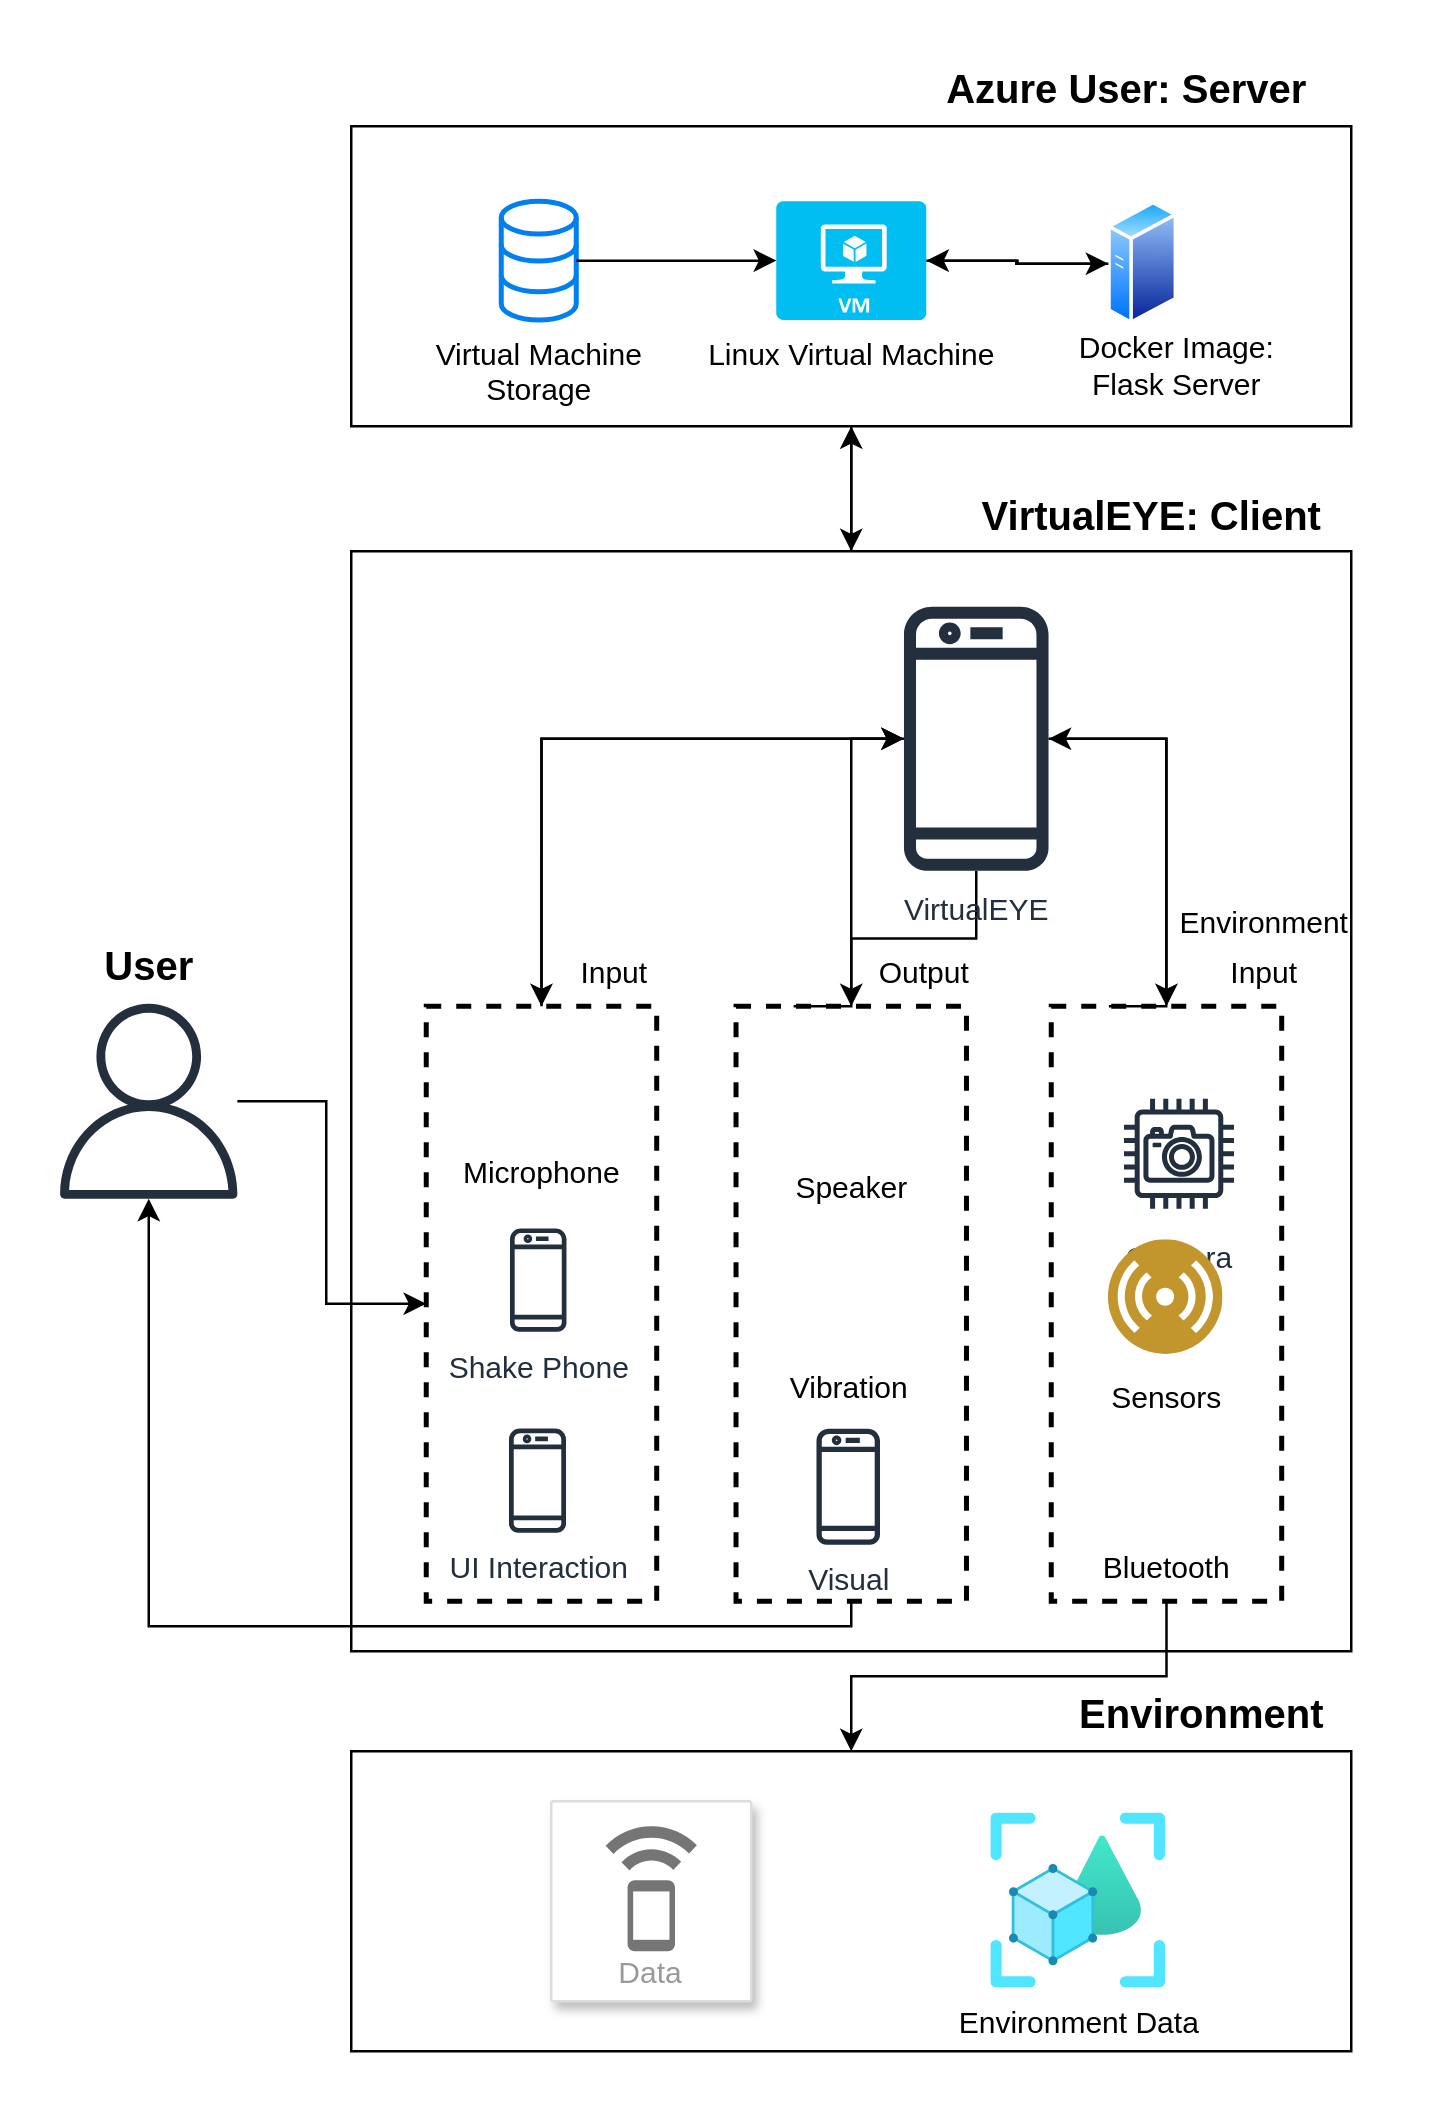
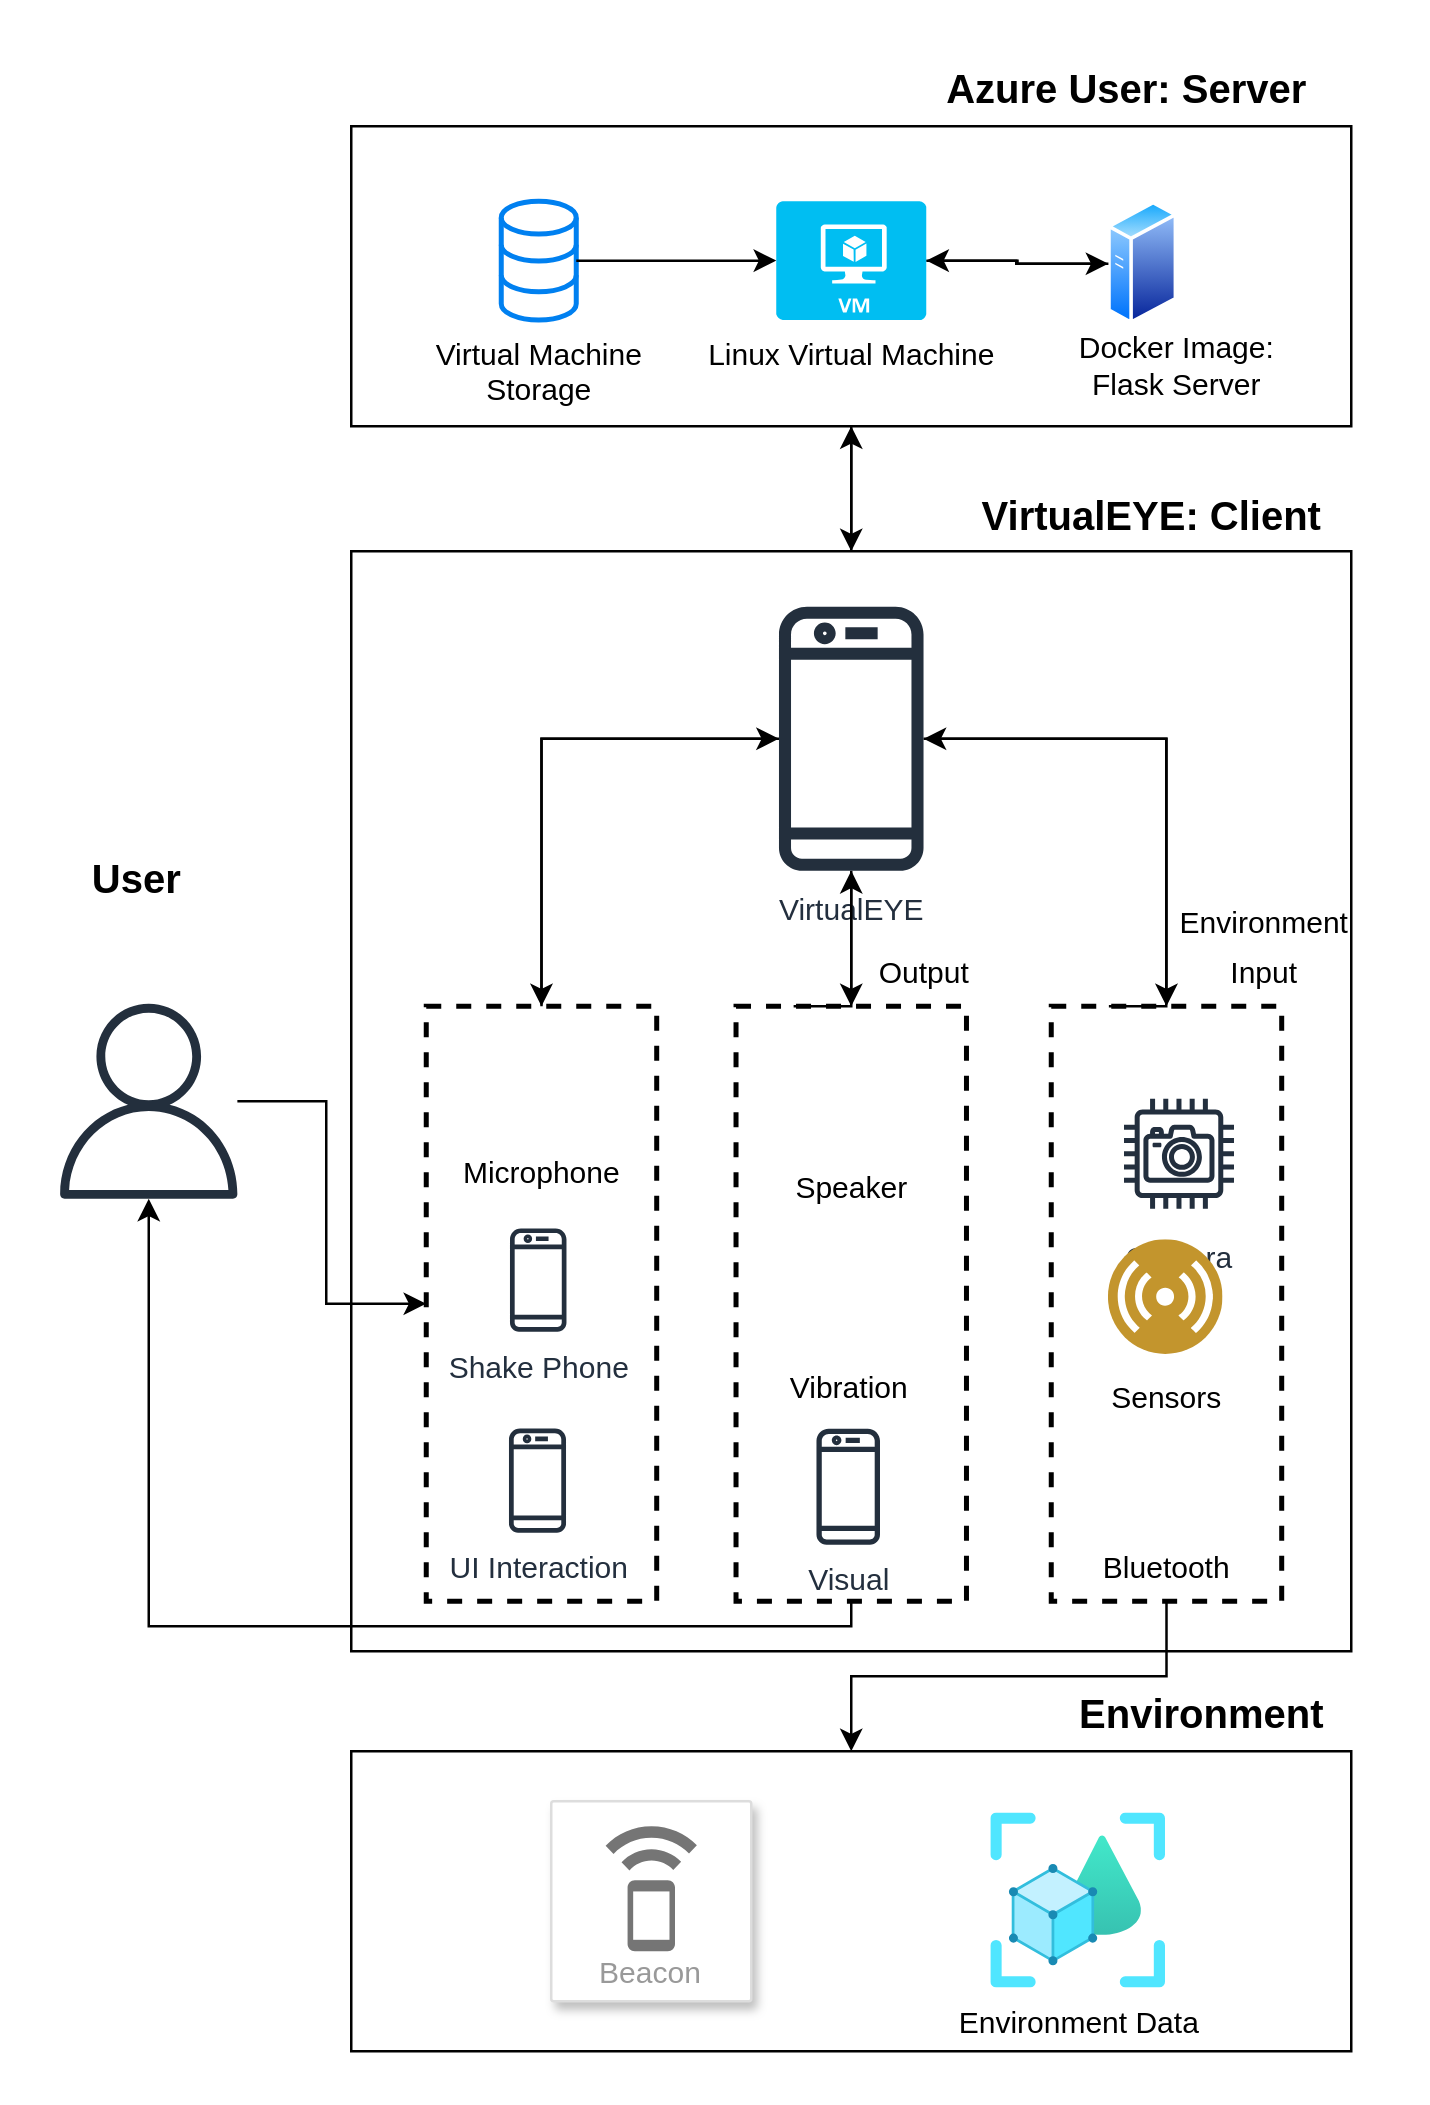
node "VirtualEYE": moved (976, 739) -> (851, 739)
node "User": moved (149, 966) -> (136, 879)
node "Input": removed
node "Data": label "Data" -> "Beacon"
